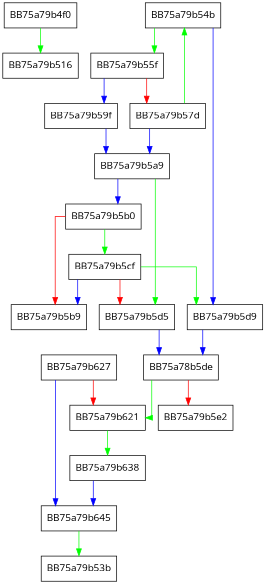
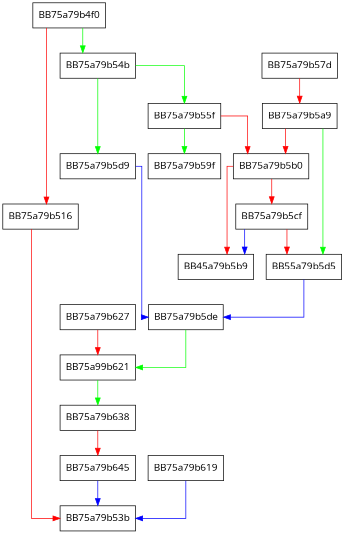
edge "BB75a79b4f0" -> "BB75a79b516": color green -> red
edge "BB75a79b57d" -> "BB75a79b54b": now "BB75a79b4f0" -> "BB75a79b54b"
edge "BB75a79b55f" -> "BB75a79b59f": color blue -> green
edge "BB75a79b55f" -> "BB75a79b57d": now "BB75a79b55f" -> "BB75a79b5b0"
edge "BB75a79b59f" -> "BB75a79b5a9": removed
edge "BB75a79b57d" -> "BB75a79b5a9": color blue -> red
edge "BB75a79b54b" -> "BB75a79b5d9": color blue -> green
edge "BB75a79b5a9" -> "BB75a79b5b0": color blue -> red
edge "BB75a79b5b0" -> "BB75a79b5cf": color green -> red
edge "BB75a79b5cf" -> "BB75a79b5d9": removed
node "BB75a79b5b9": label "BB75a79b5b9" -> "BB45a79b5b9"
node "BB75a79b5d5": label "BB75a79b5d5" -> "BB55a79b5d5"
node "BB75a78b5de": label "BB75a78b5de" -> "BB75a79b5de"
edge "BB75a79b516" -> "BB75a79b53b": added
node "BB75a79b621": label "BB75a79b621" -> "BB75a99b621"
node "BB75a79b5e2": removed
edge "BB75a79b627" -> "BB75a79b645": removed
node "BB75a79b619": added
edge "BB75a79b638" -> "BB75a79b645": color blue -> red
edge "BB75a79b645" -> "BB75a79b53b": color green -> blue
